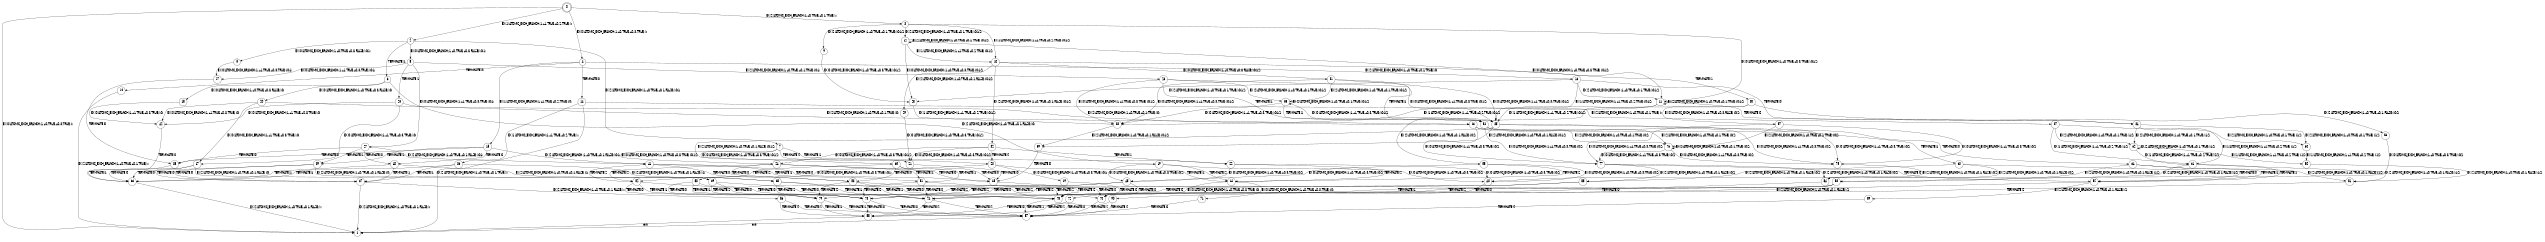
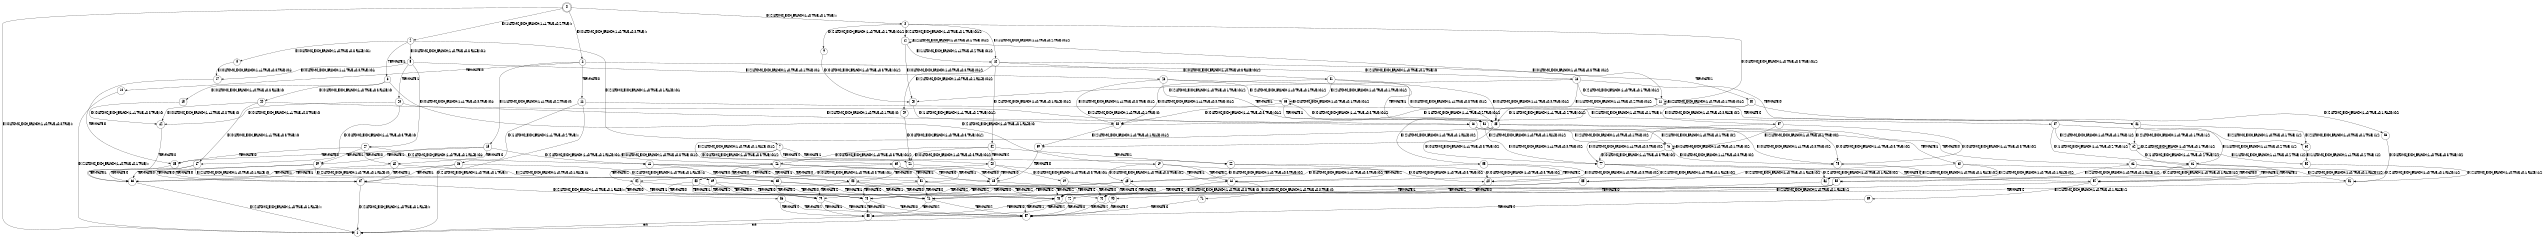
edge "41" -> "52": removed, label "TERMINATE !2"
